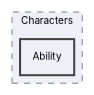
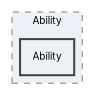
cluster "Characters": label "Characters" -> "Ability"
